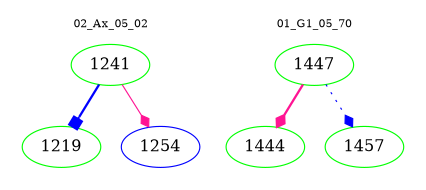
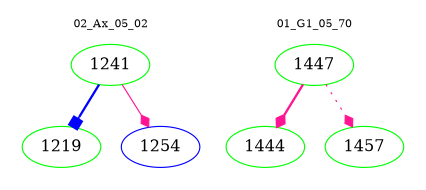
edge "1447" -> "1457": color blue -> deeppink
